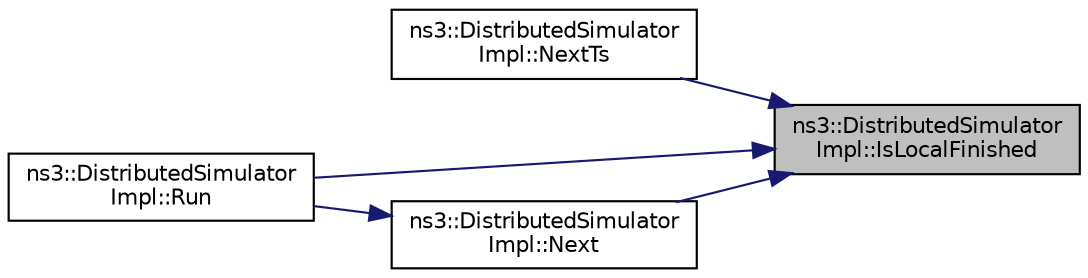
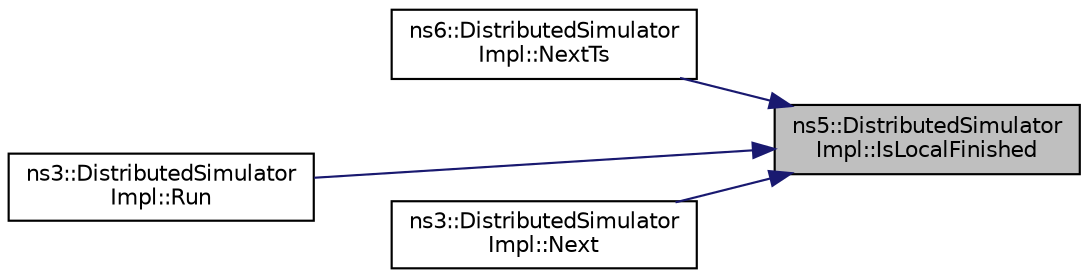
node "ns3::DistributedSimulator Impl::NextTs": label "ns3::DistributedSimulator Impl::NextTs" -> "ns6::DistributedSimulator Impl::NextTs"
node "ns3::DistributedSimulator Impl::IsLocalFinished": label "ns3::DistributedSimulator Impl::IsLocalFinished" -> "ns5::DistributedSimulator Impl::IsLocalFinished"
edge "ns3::DistributedSimulator Impl::Run" -> "ns3::DistributedSimulator Impl::Next": removed
